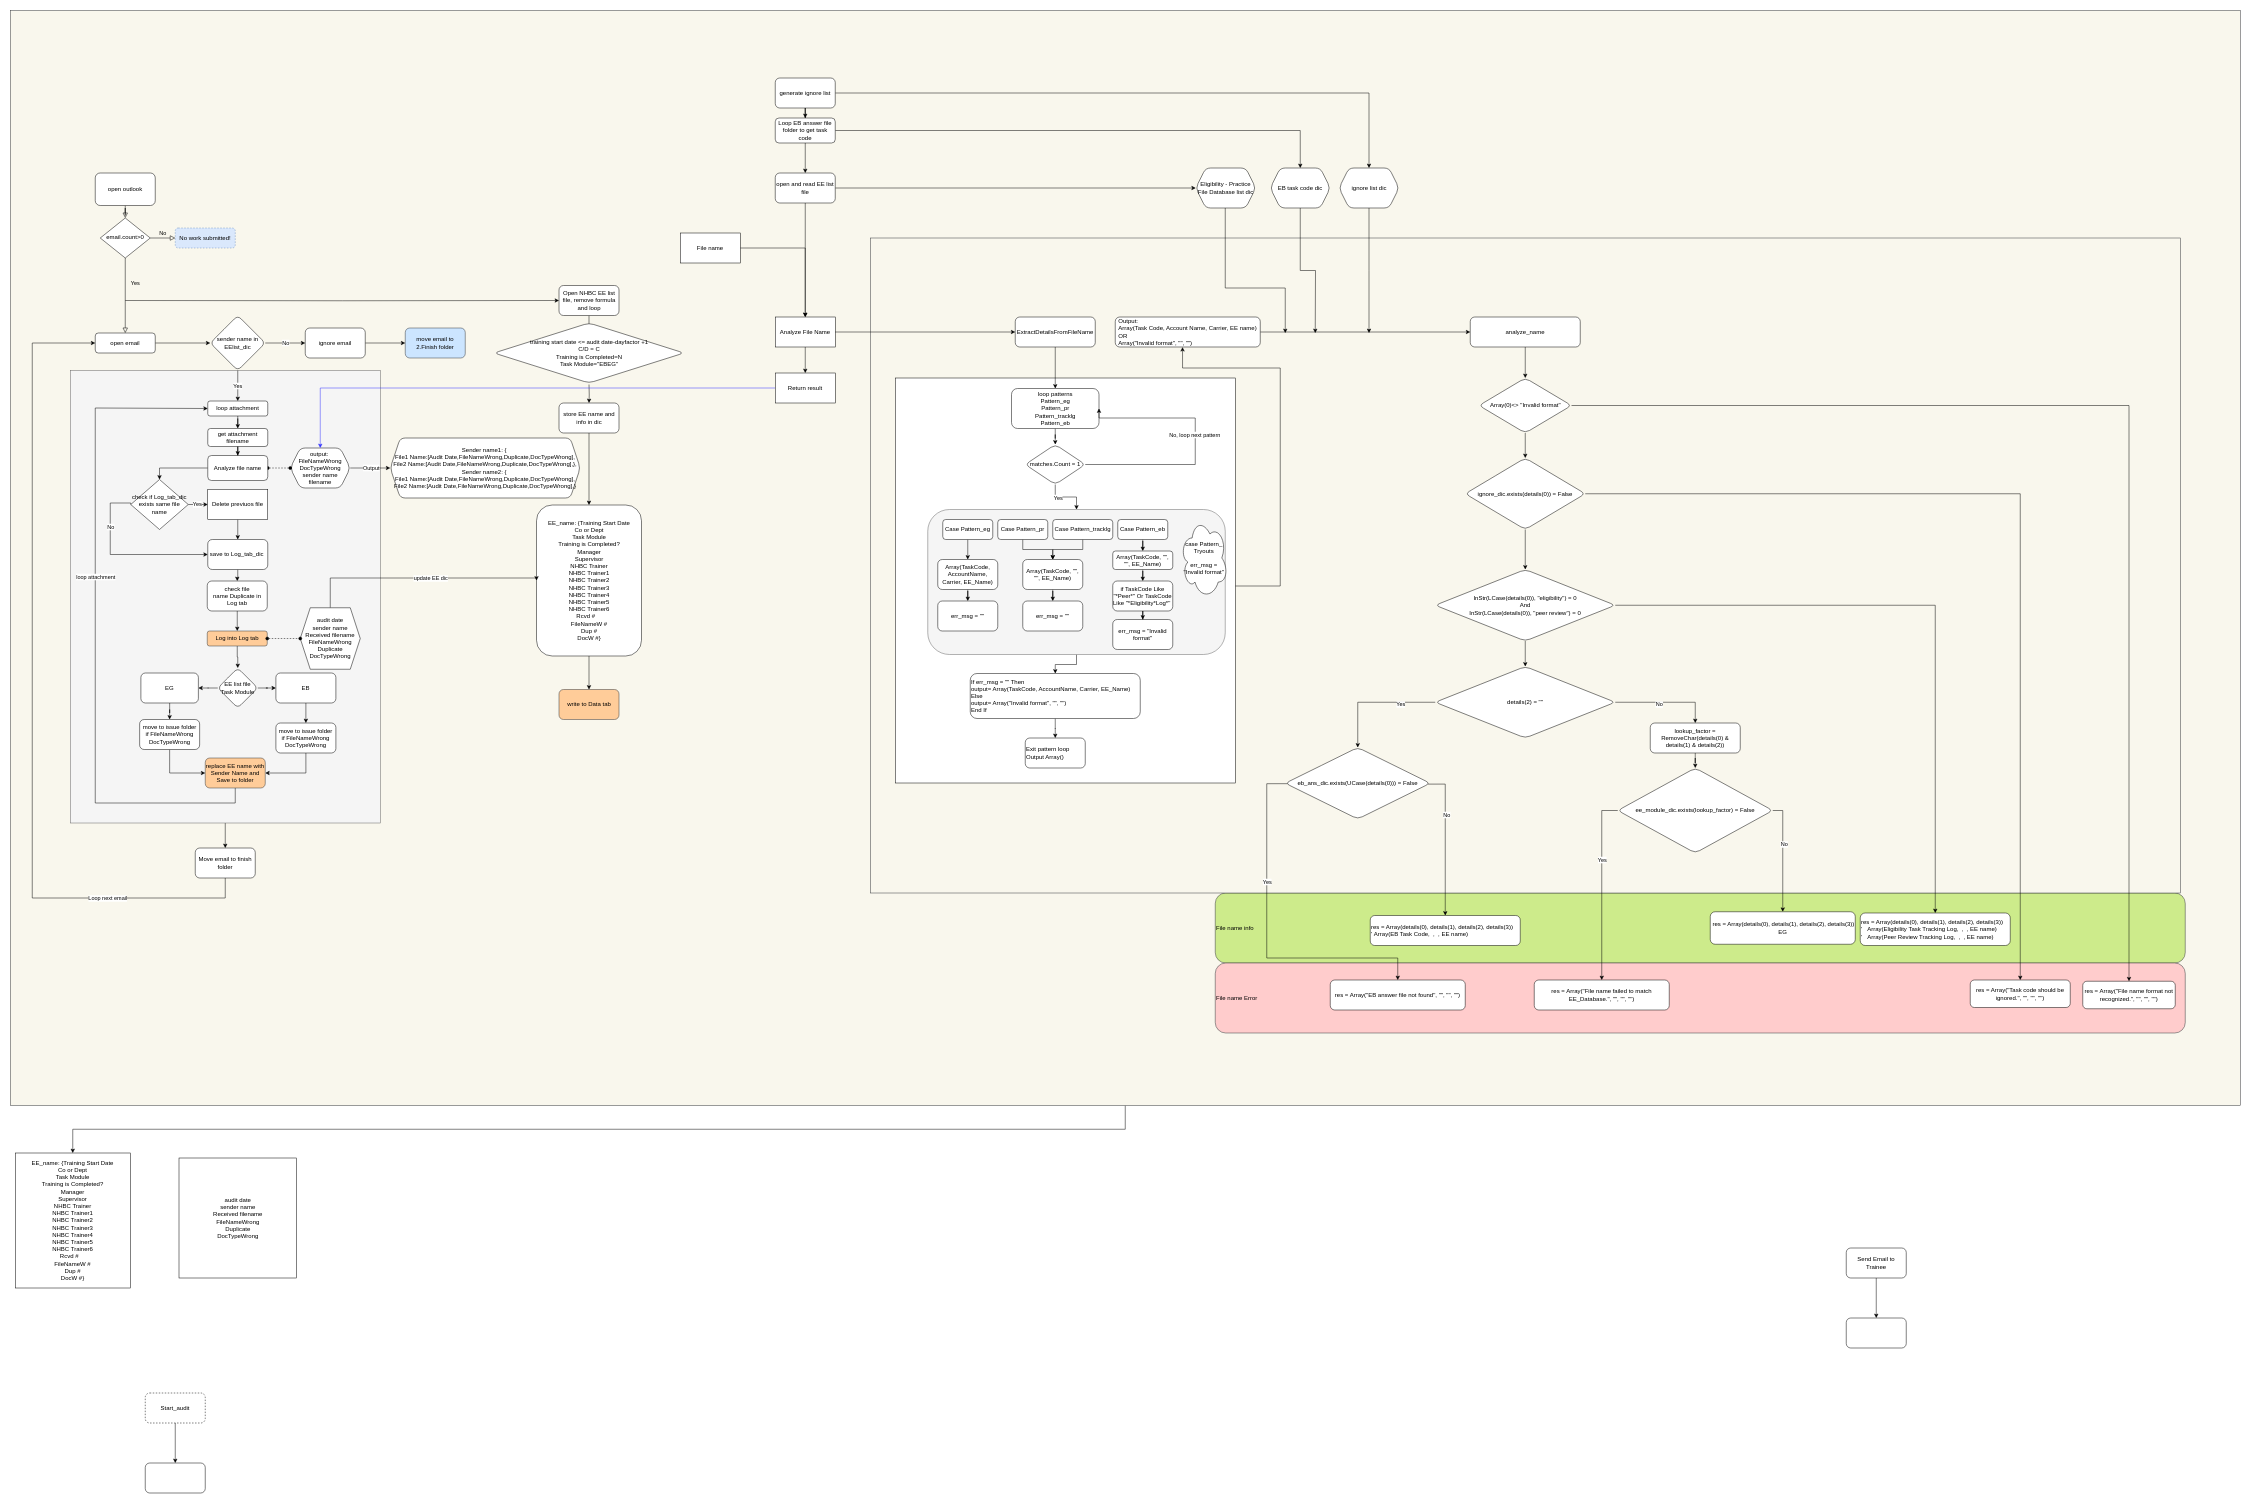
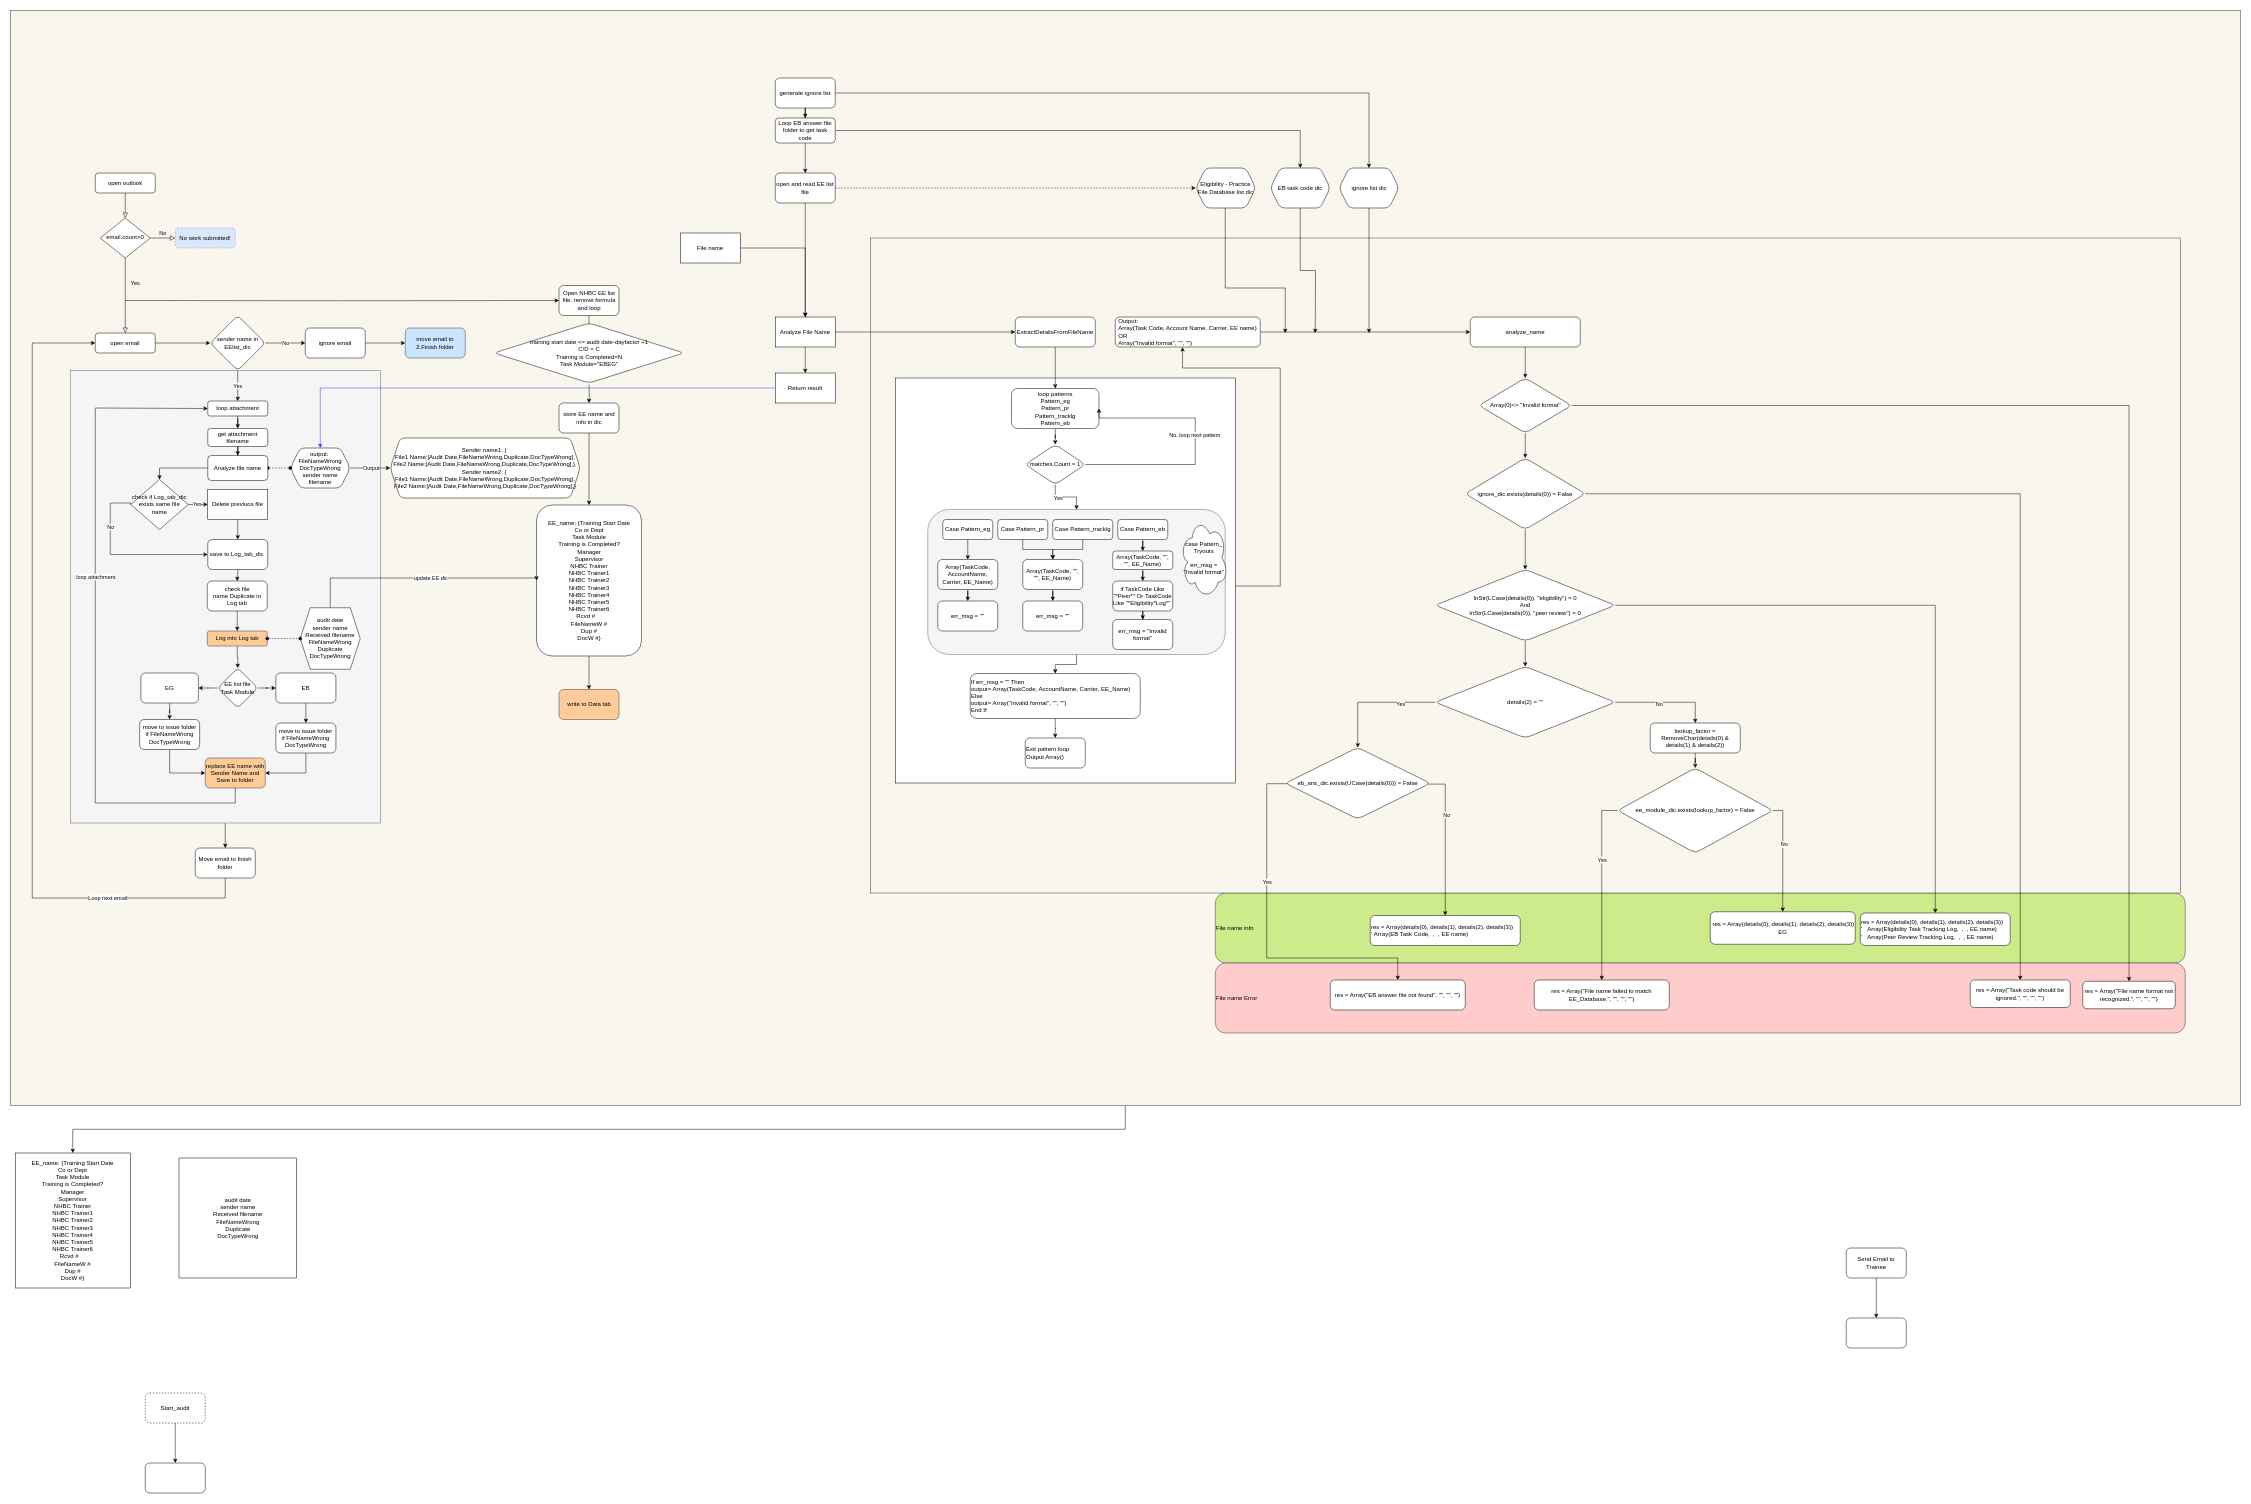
edge "open and read EE list file" -> "Eligibility - Practice File Database list dic": style solid -> dashed
node "open outlook": size 60x33 -> 60x20
